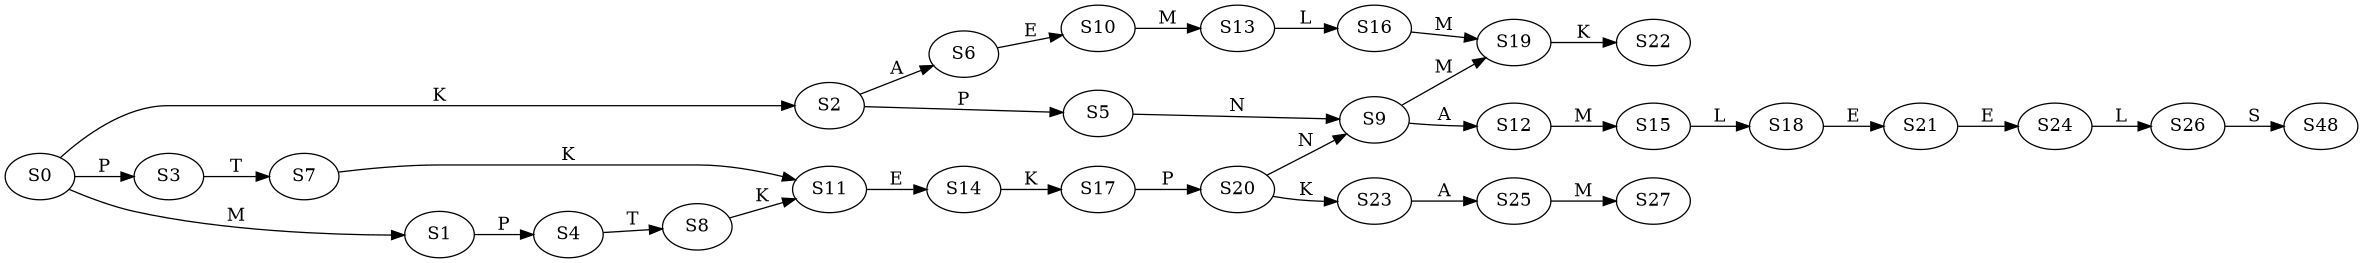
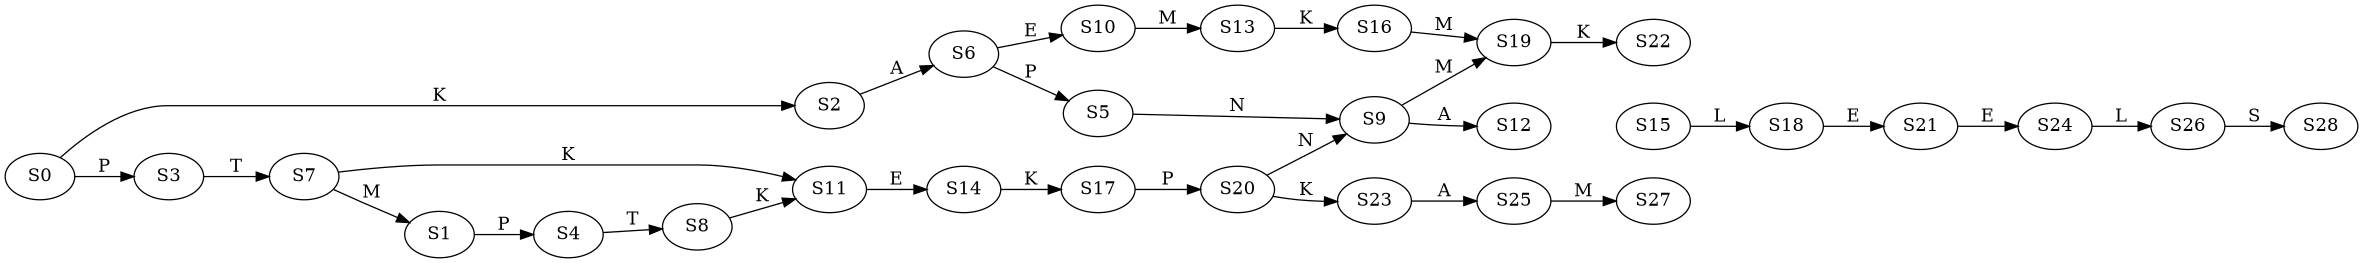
edge "S13" -> "S16": label "L" -> "K"
edge "S2" -> "S5": now "S6" -> "S5"
edge "S12" -> "S15": removed, label "M"
node "S48": label "S48" -> "S28"
edge "S0" -> "S1": now "S7" -> "S1"
